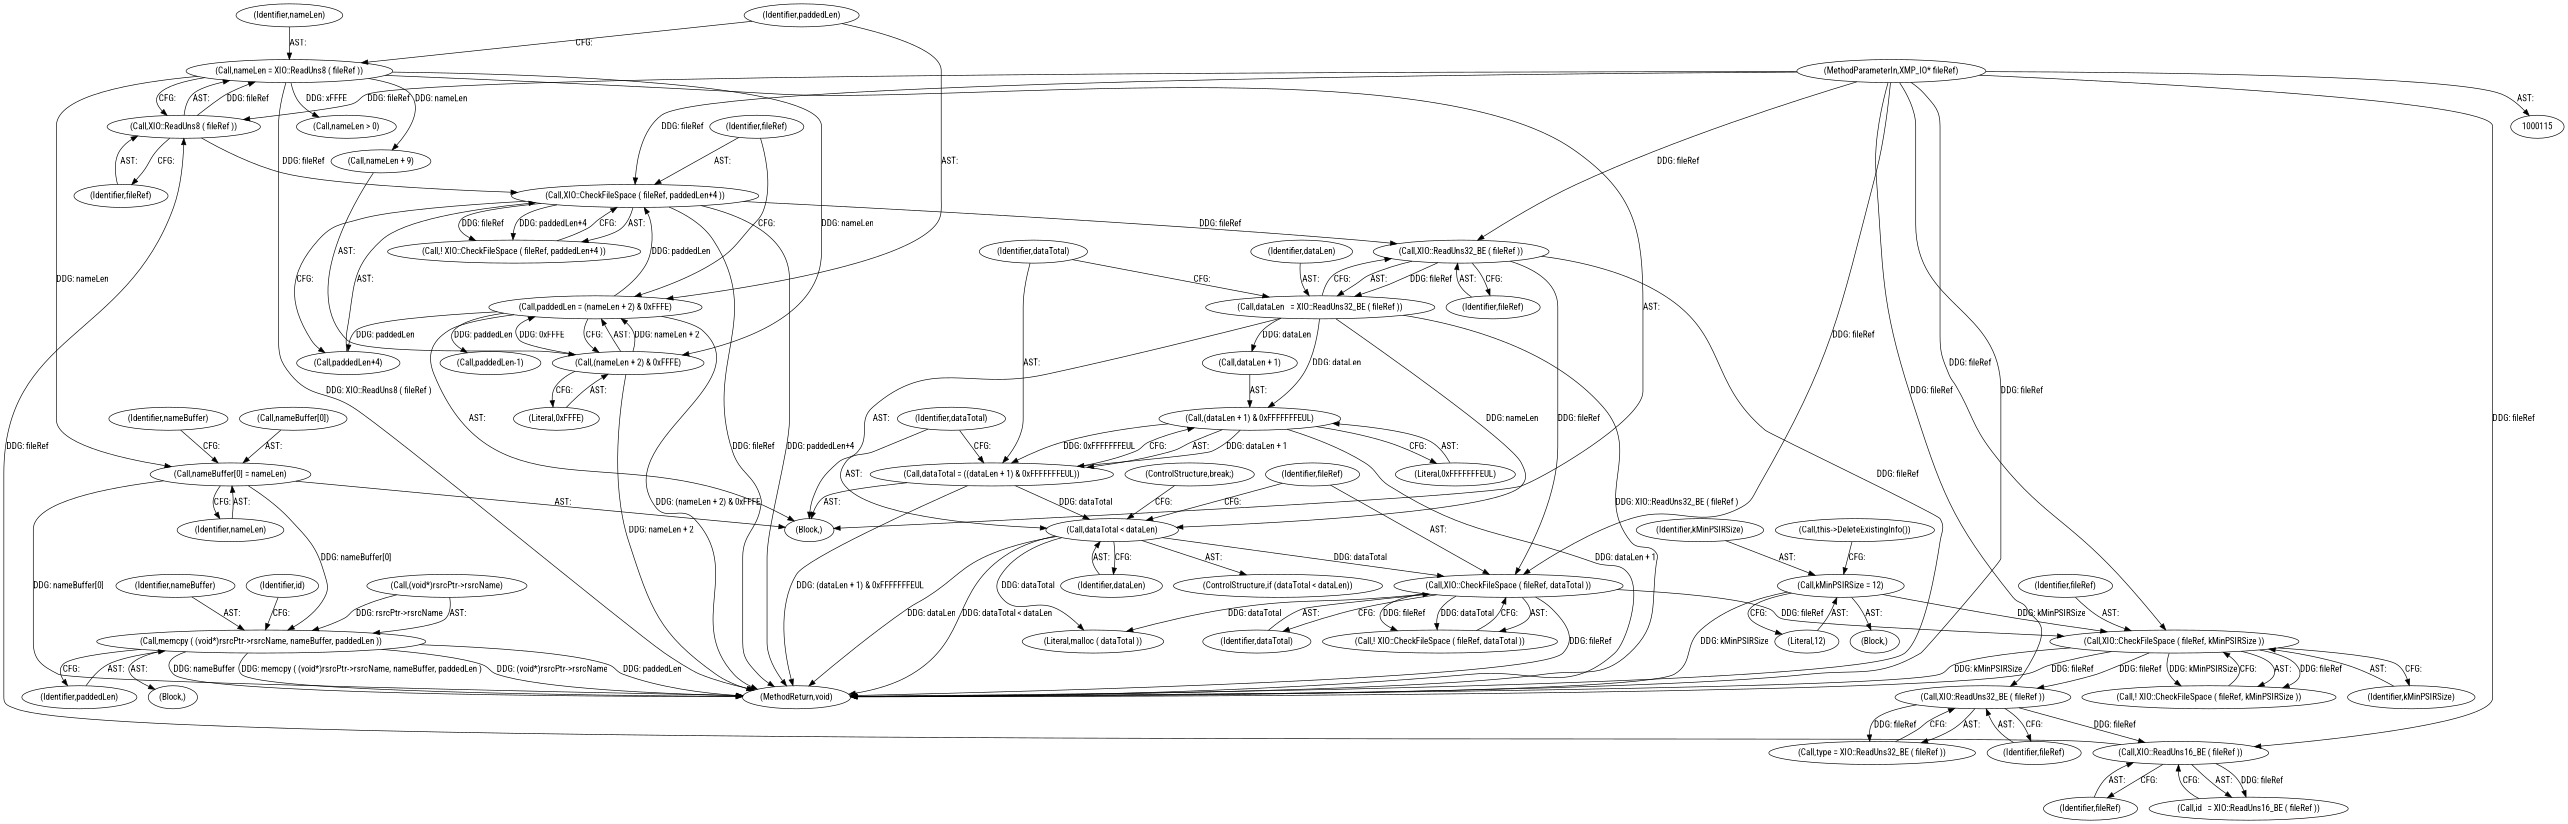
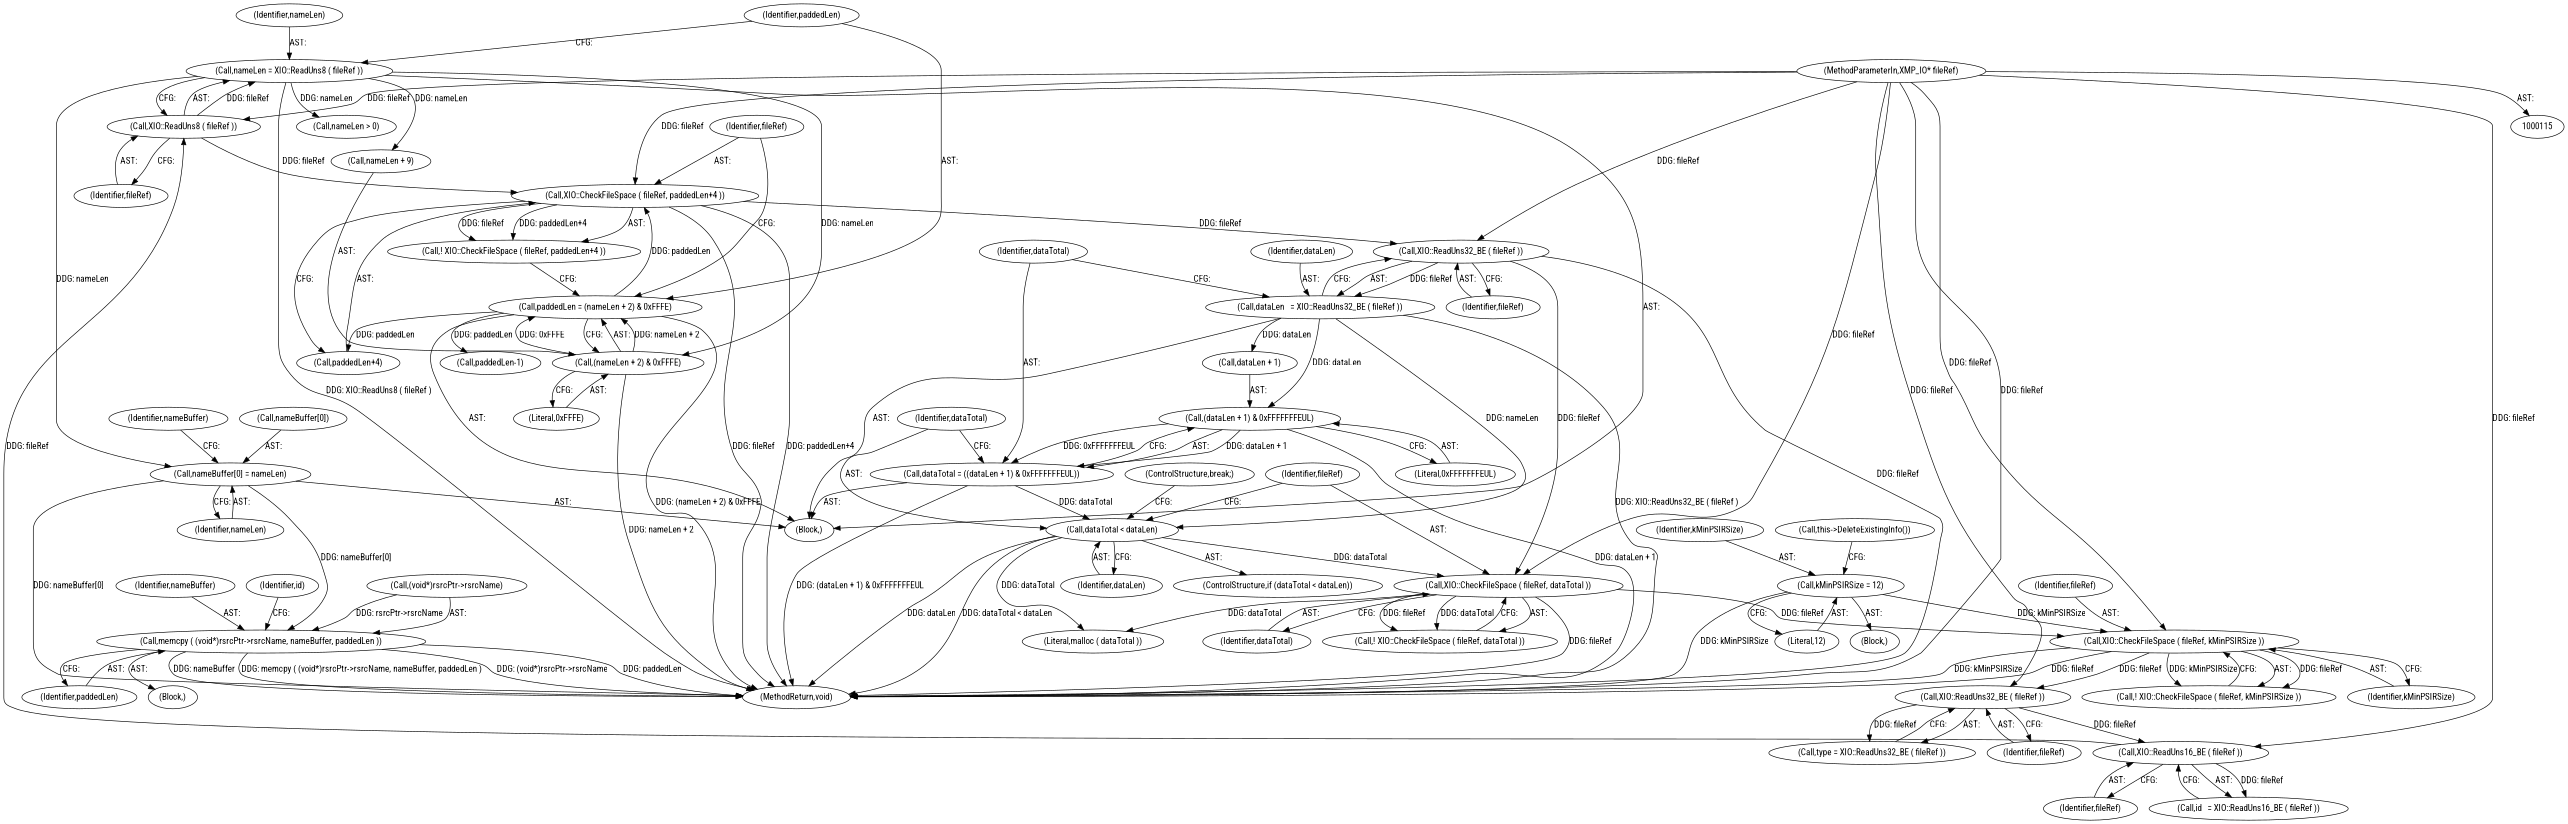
edge "(Call,nameLen = XIO::ReadUns8 ( fileRef ))" -> "(Call,nameLen > 0)": label "DDG: xFFFE" -> "DDG: nameLen"
edge "(Call,! XIO::CheckFileSpace ( fileRef, paddedLen+4 ))" -> "(Call,XIO::CheckFileSpace ( fileRef, paddedLen+4 ))": now "(Call,! XIO::CheckFileSpace ( fileRef, paddedLen+4 ))" -> "(Call,paddedLen = (nameLen + 2) & 0xFFFE)"
